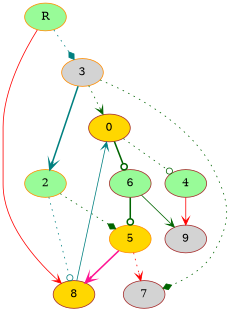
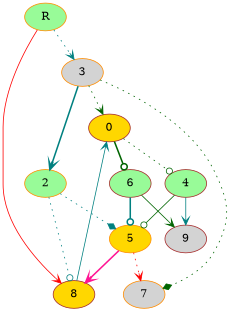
edge "R" -> "3": arrowhead diamond -> vee
edge "4" -> "9": color red -> teal
edge "6" -> "5": color darkgreen -> teal
edge "4" -> "5": added
edge "2" -> "5": color darkgreen -> teal
node "7": color brown -> darkorange
